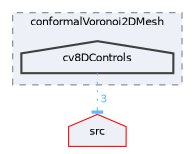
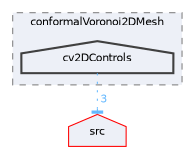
node "cv8DControls": label "cv8DControls" -> "cv2DControls"
